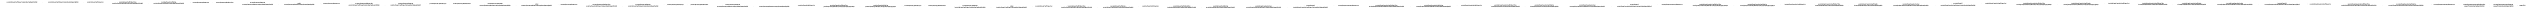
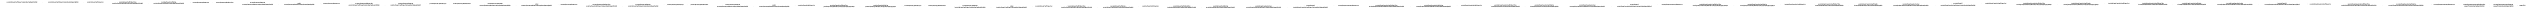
node "32 UNet/max_pool2d": added
